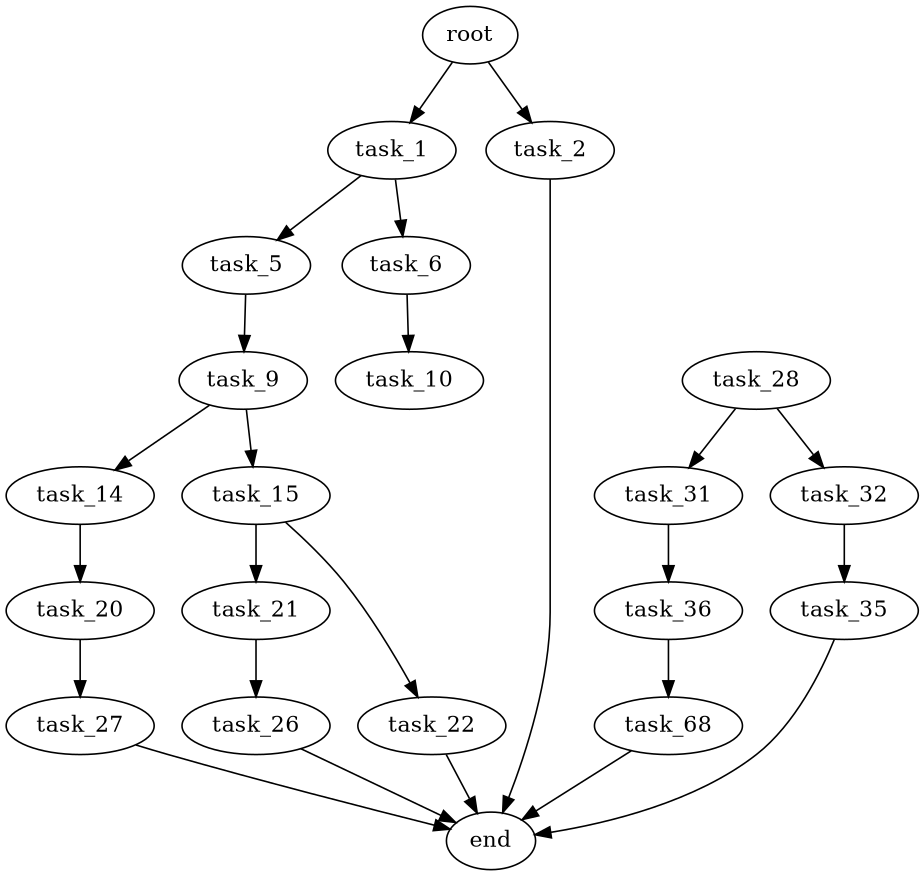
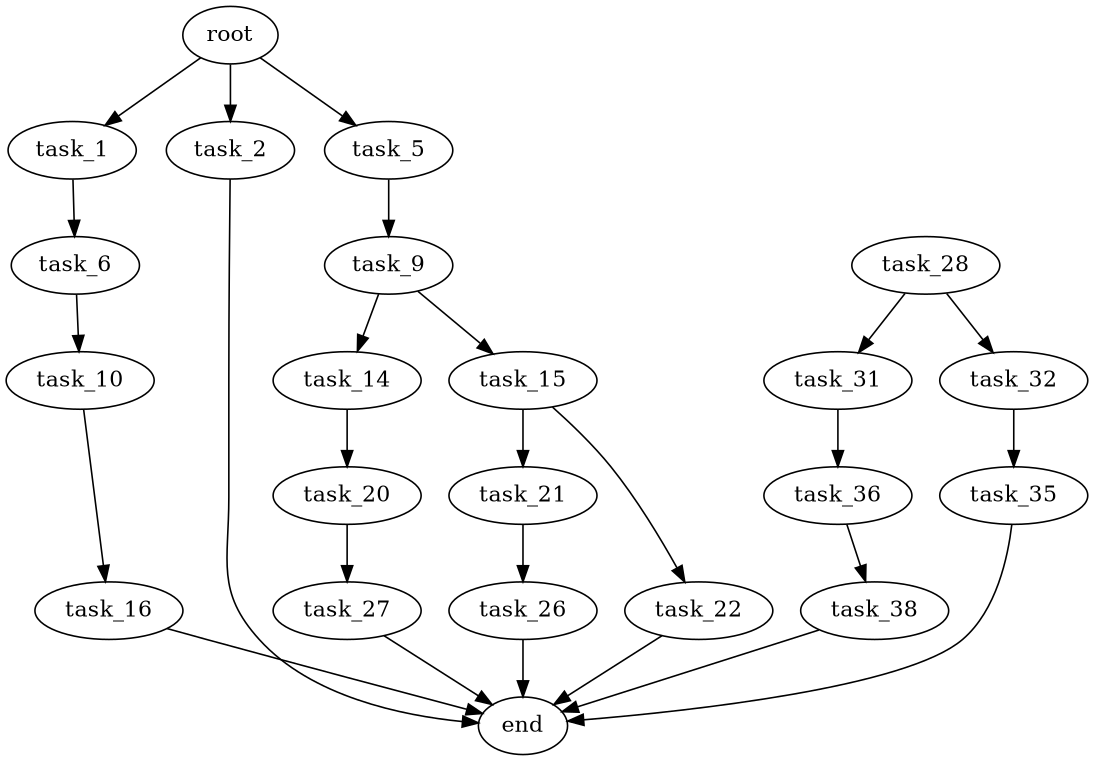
edge "task_1" -> "task_5": now "root" -> "task_5"
node "task_16": added
node "task_68": label "task_68" -> "task_38"
